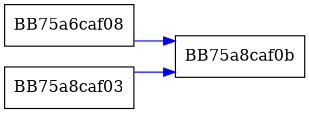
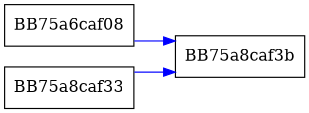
node "BB75a8caf0b": label "BB75a8caf0b" -> "BB75a8caf3b"
node "BB75a8caf03": label "BB75a8caf03" -> "BB75a8caf33"
